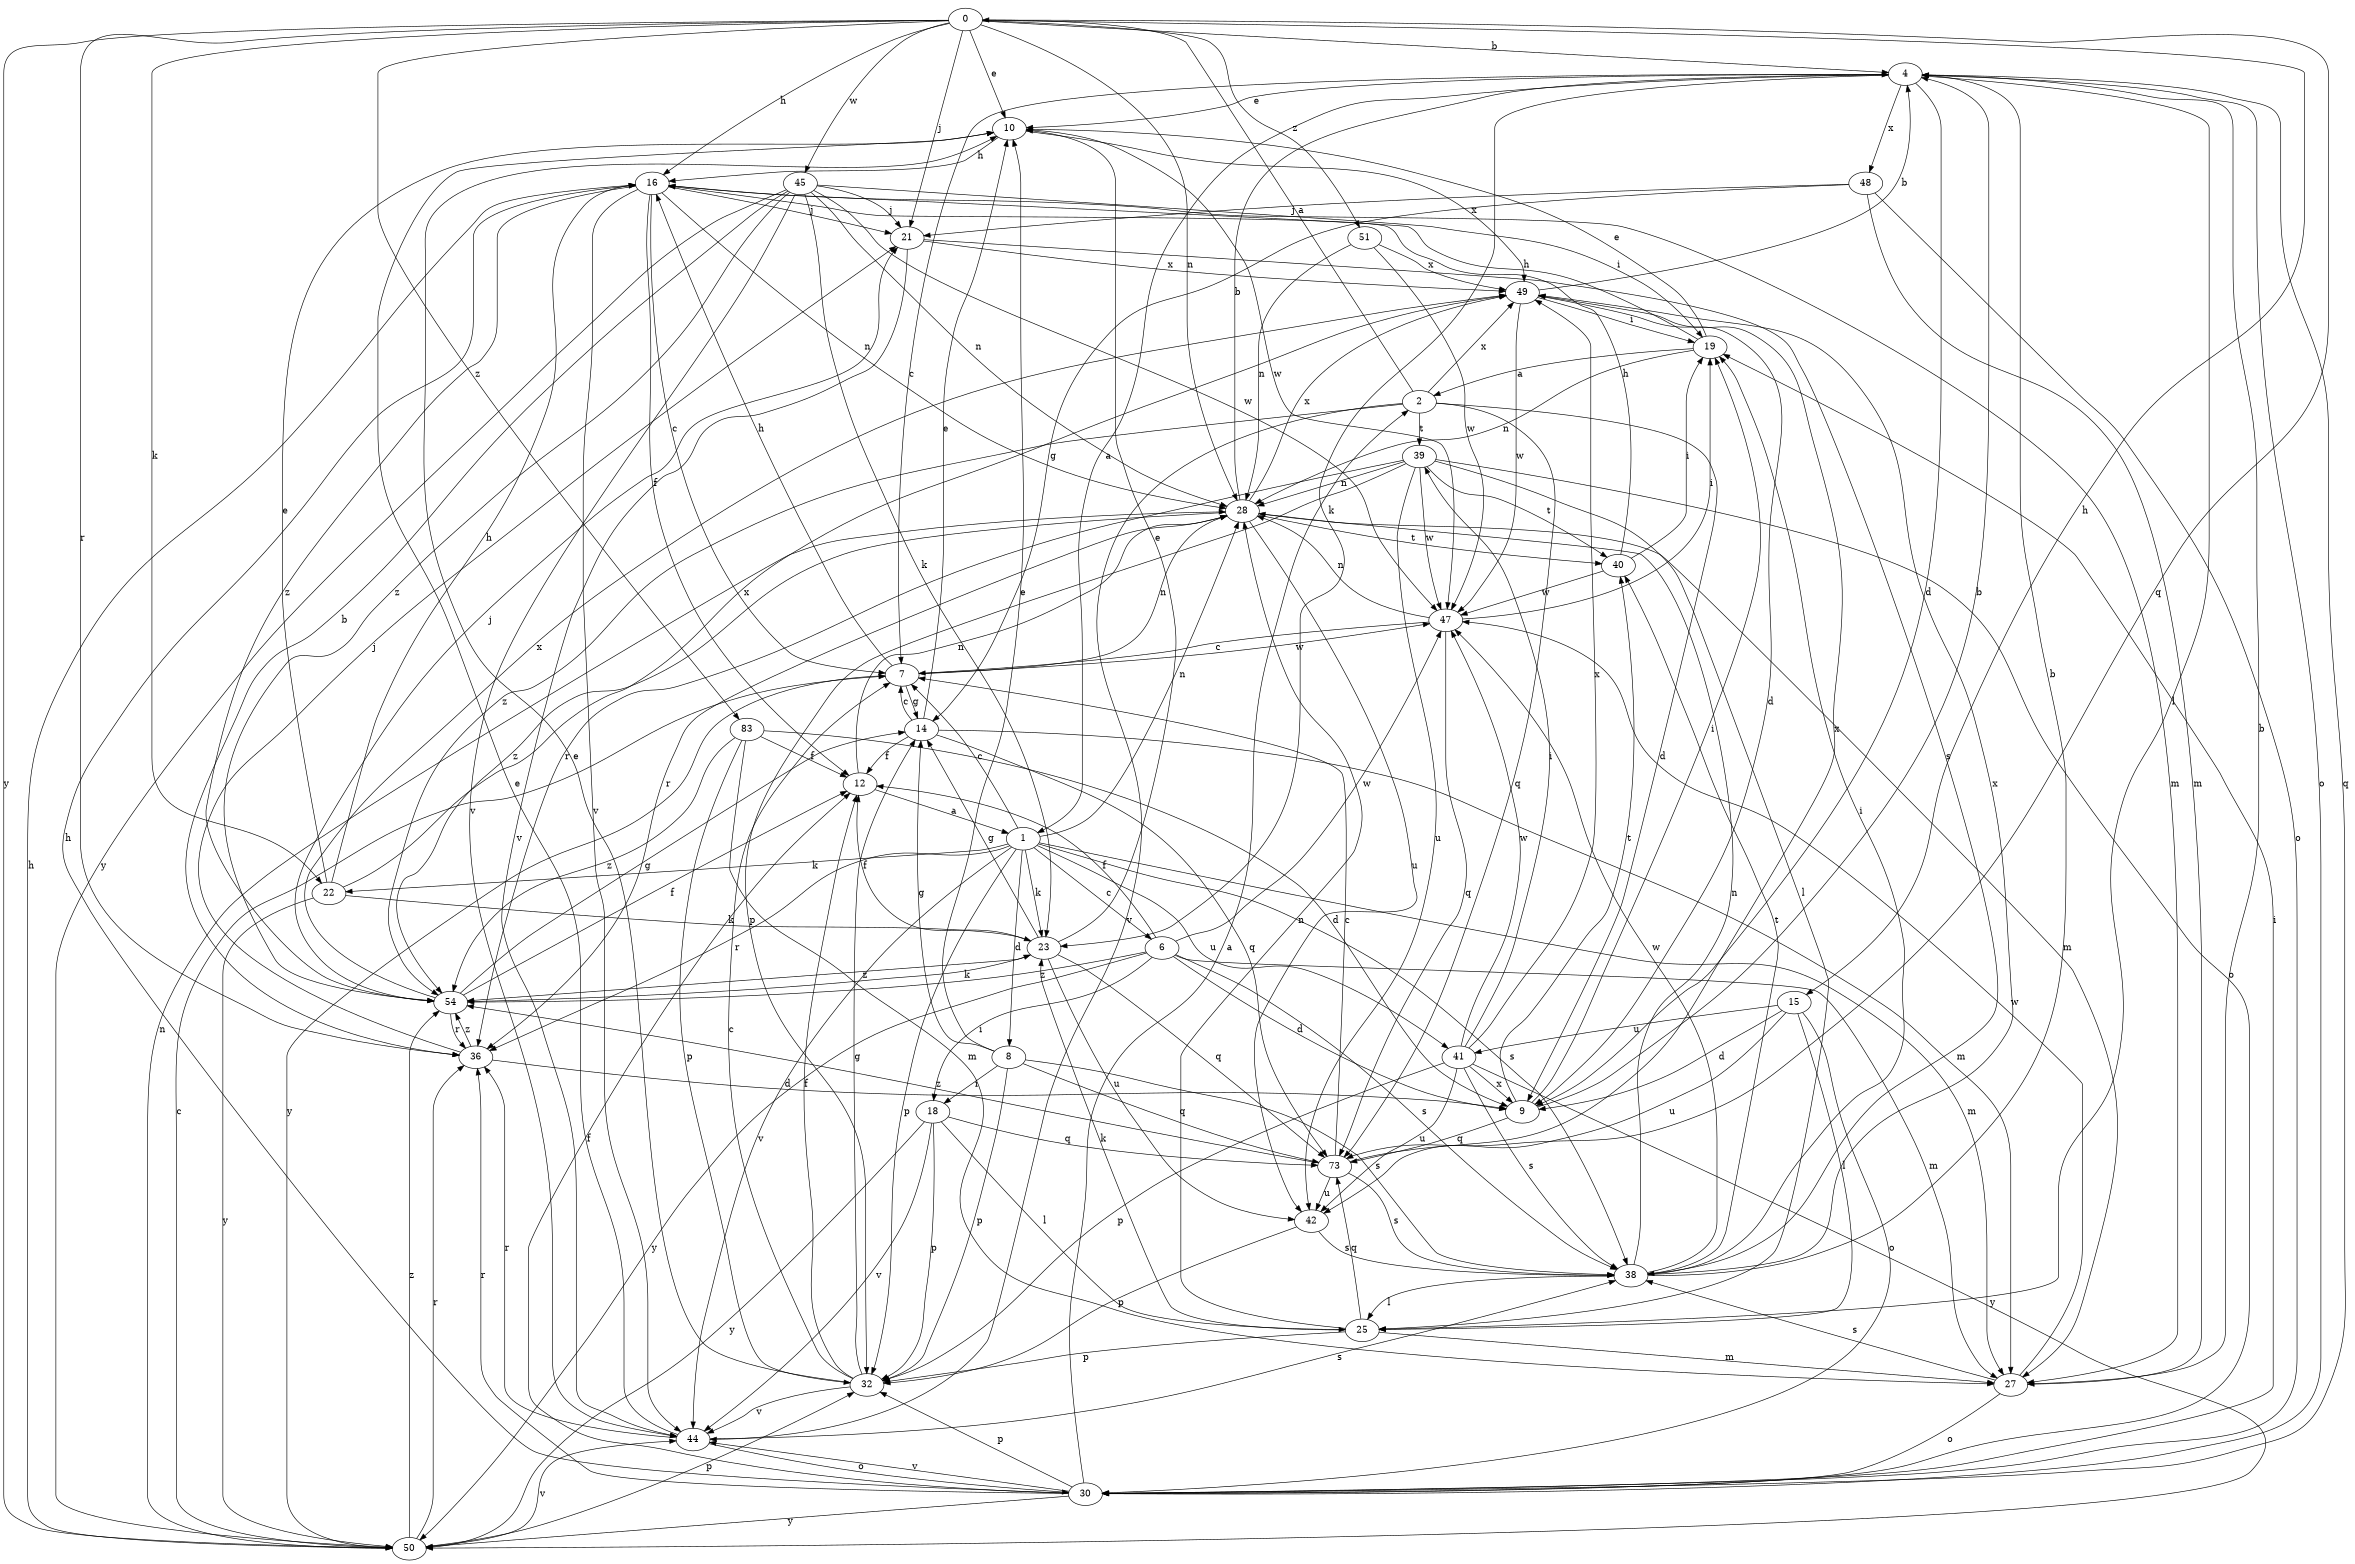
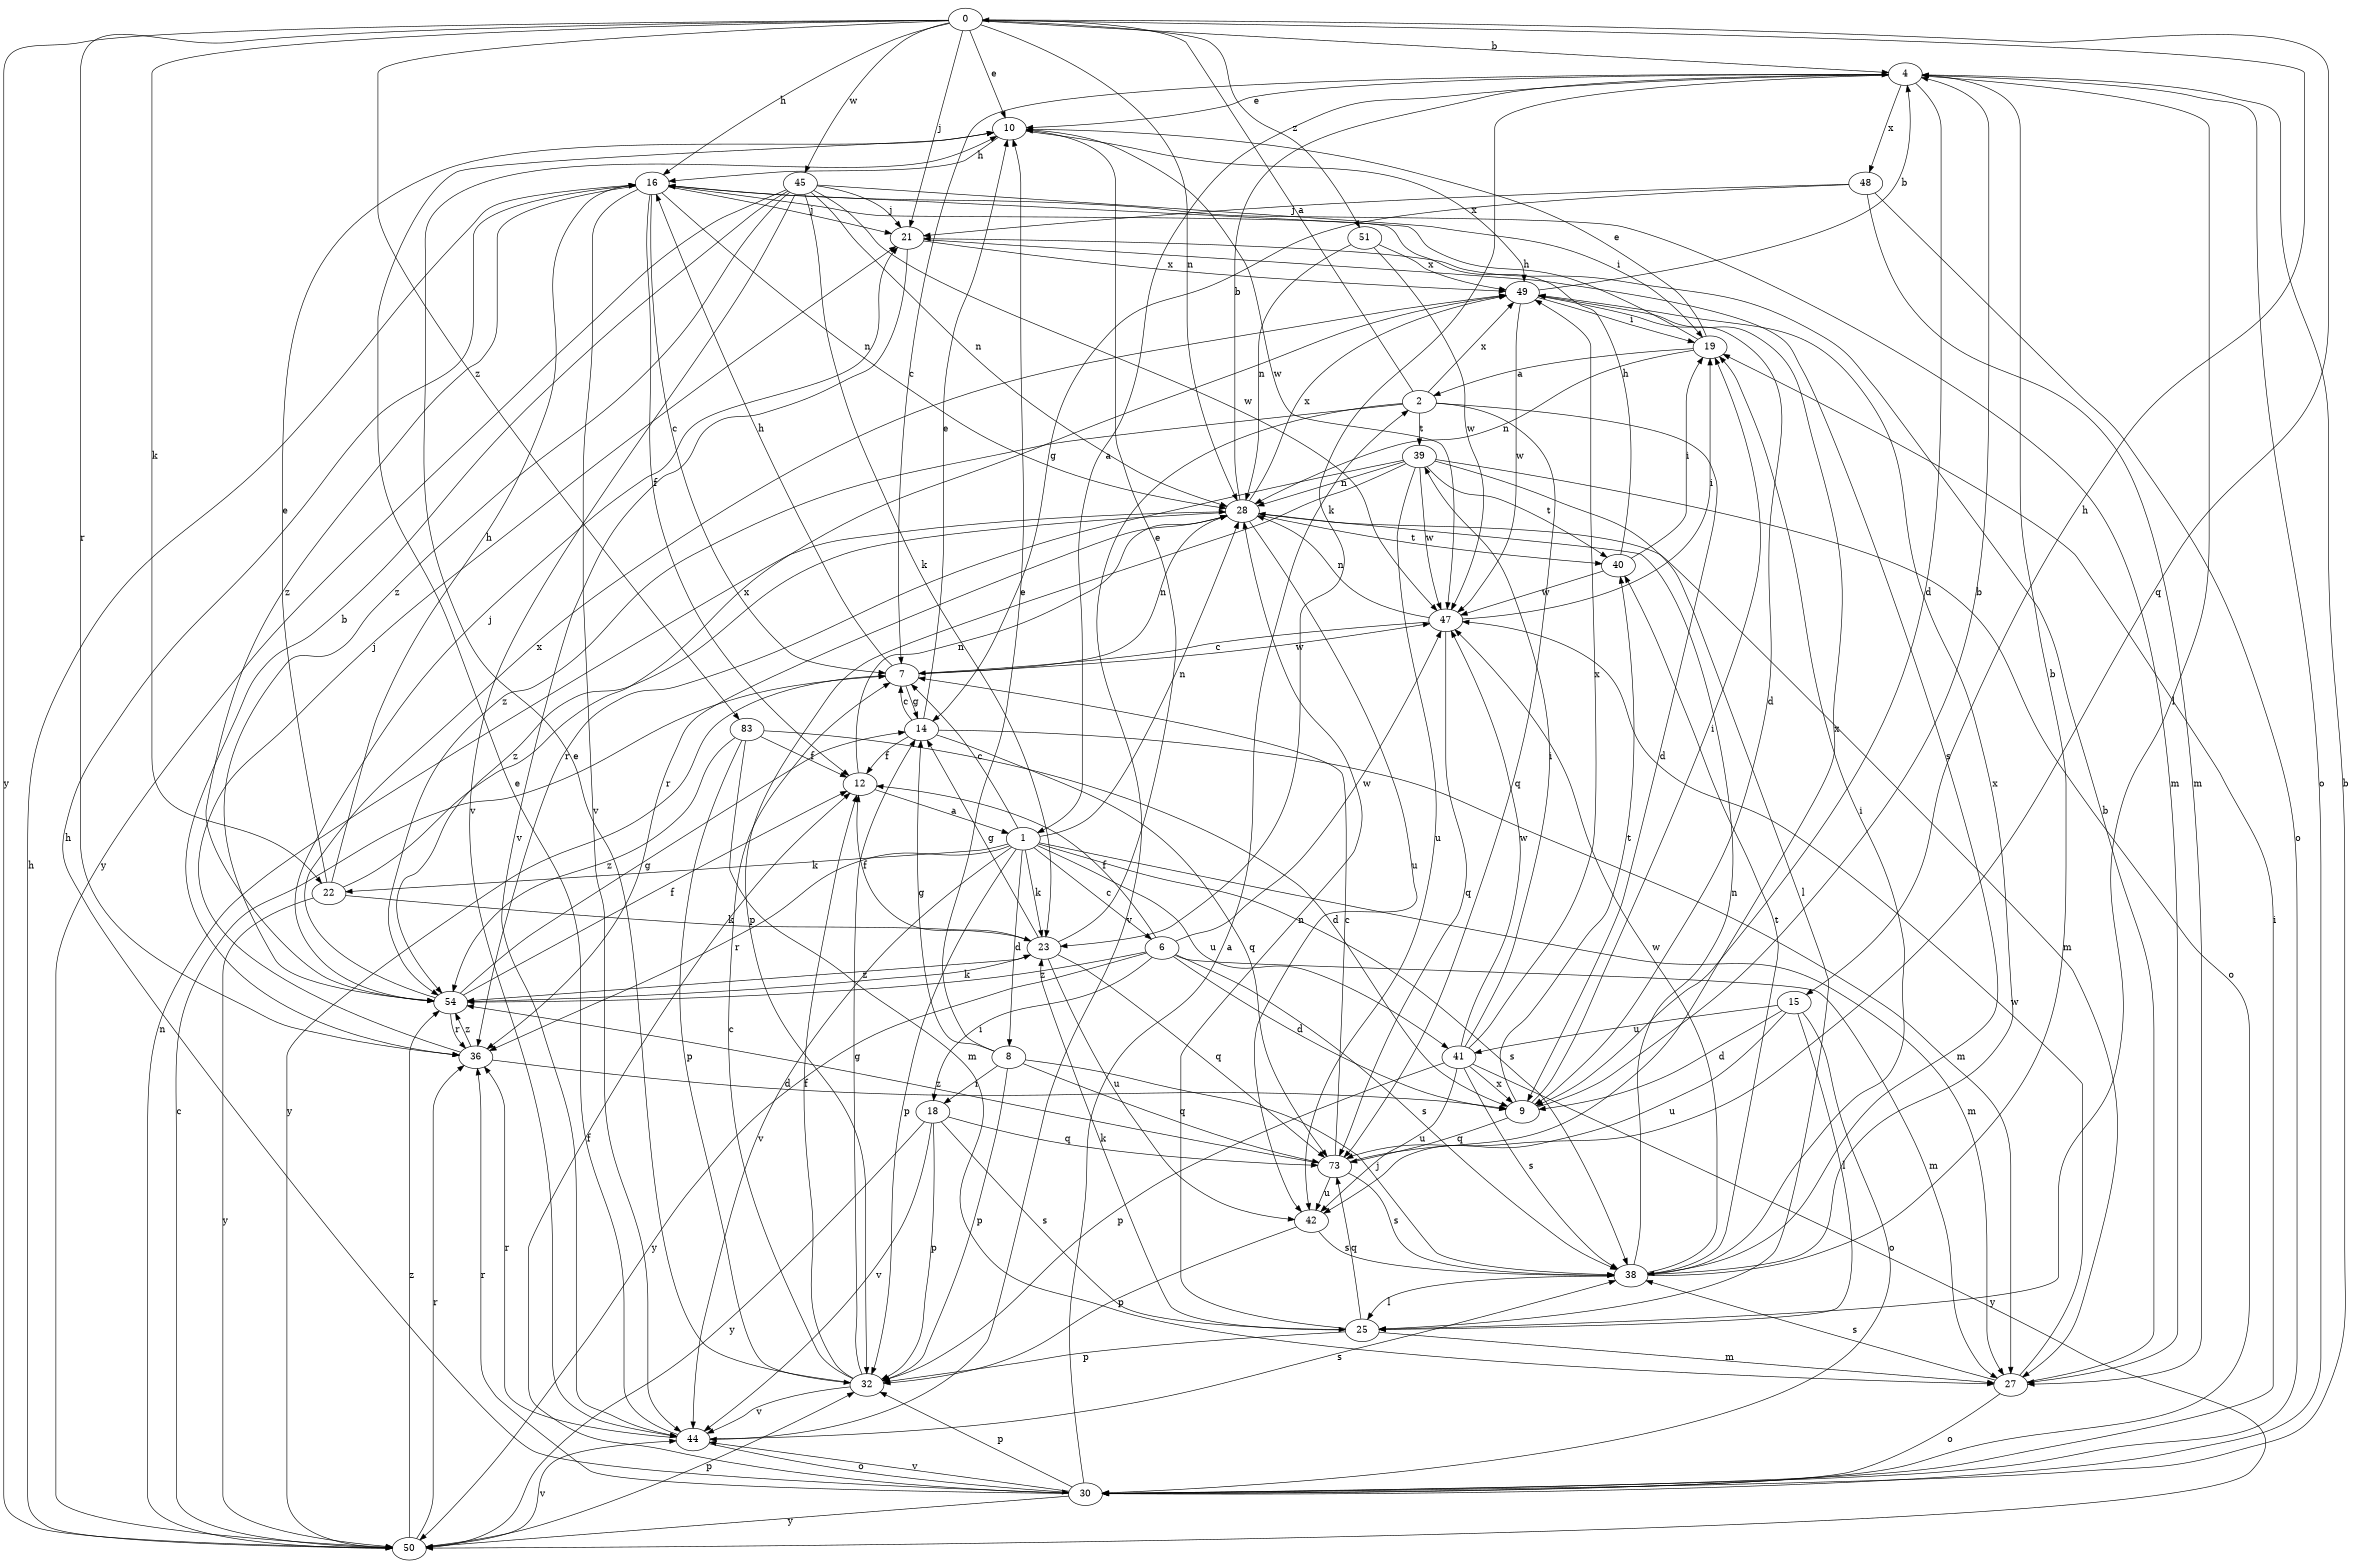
edge "27" -> "4": now "27" -> "21"
edge "30" -> "4": label "q" -> "b"
edge "8" -> "38": label "s" -> "j"
edge "18" -> "25": label "l" -> "s"
